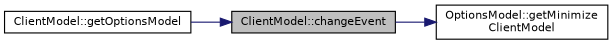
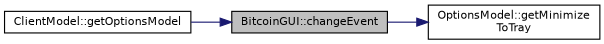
node "ClientModel::changeEvent": label "ClientModel::changeEvent" -> "BitcoinGUI::changeEvent"
node "OptionsModel::getMinimize ClientModel": label "OptionsModel::getMinimize ClientModel" -> "OptionsModel::getMinimize ToTray"
